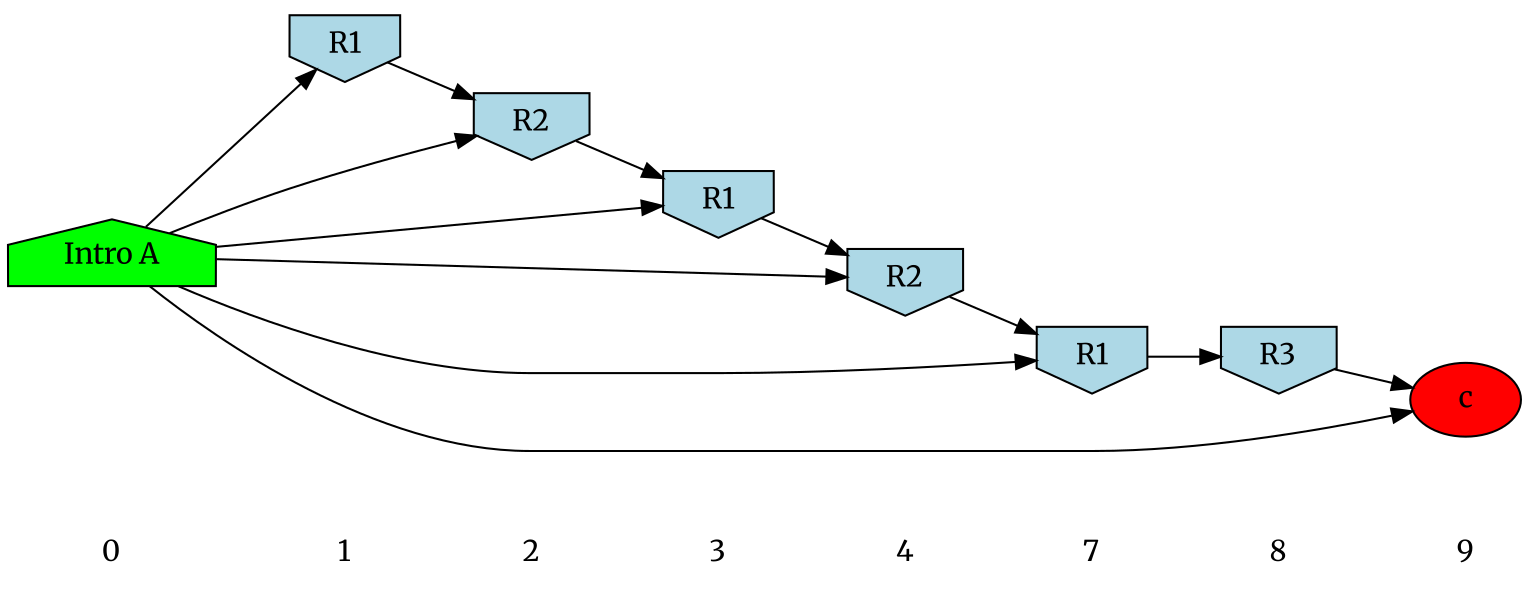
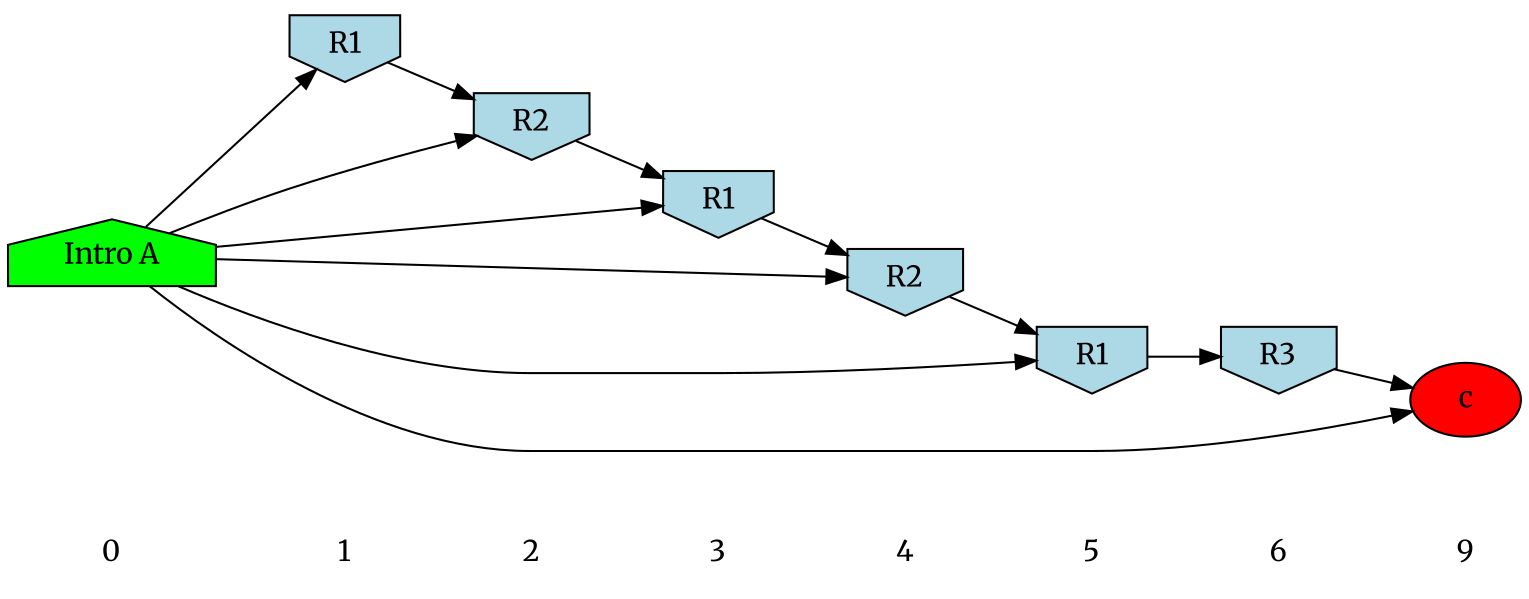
node "7": label "7" -> "5"
node "8": label "8" -> "6"
